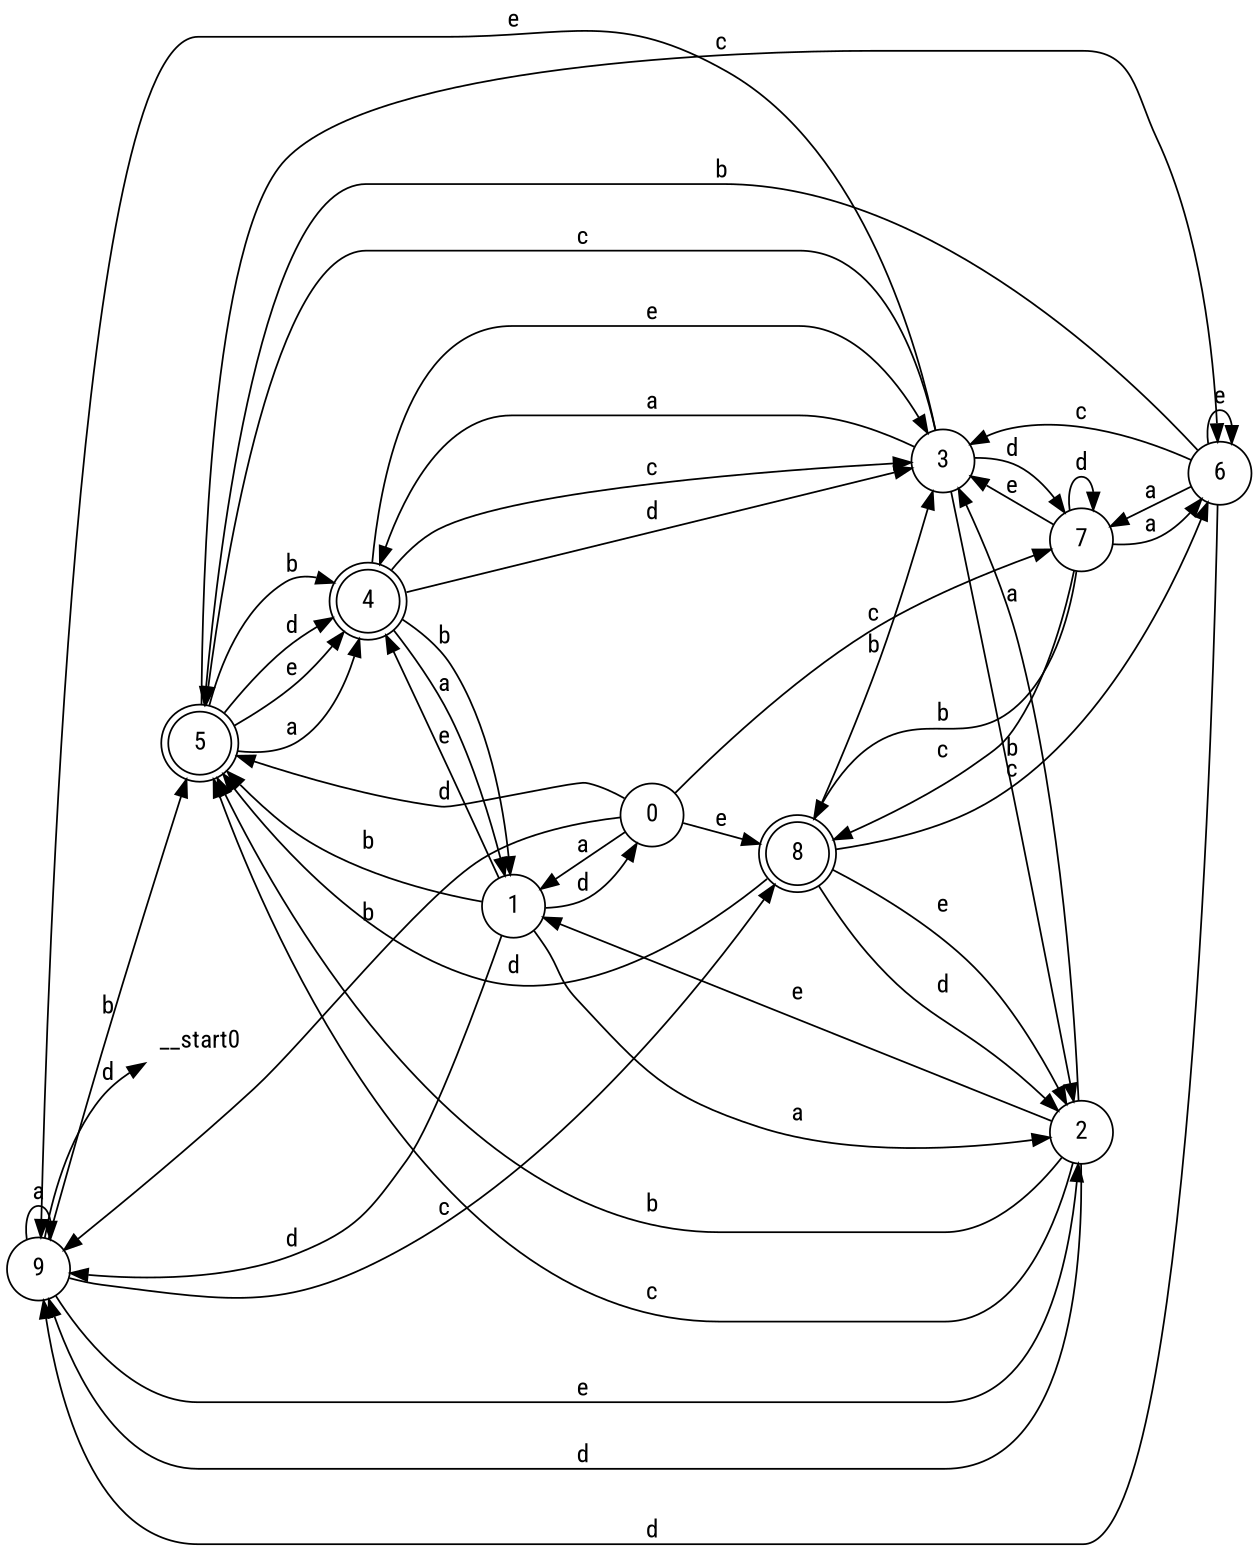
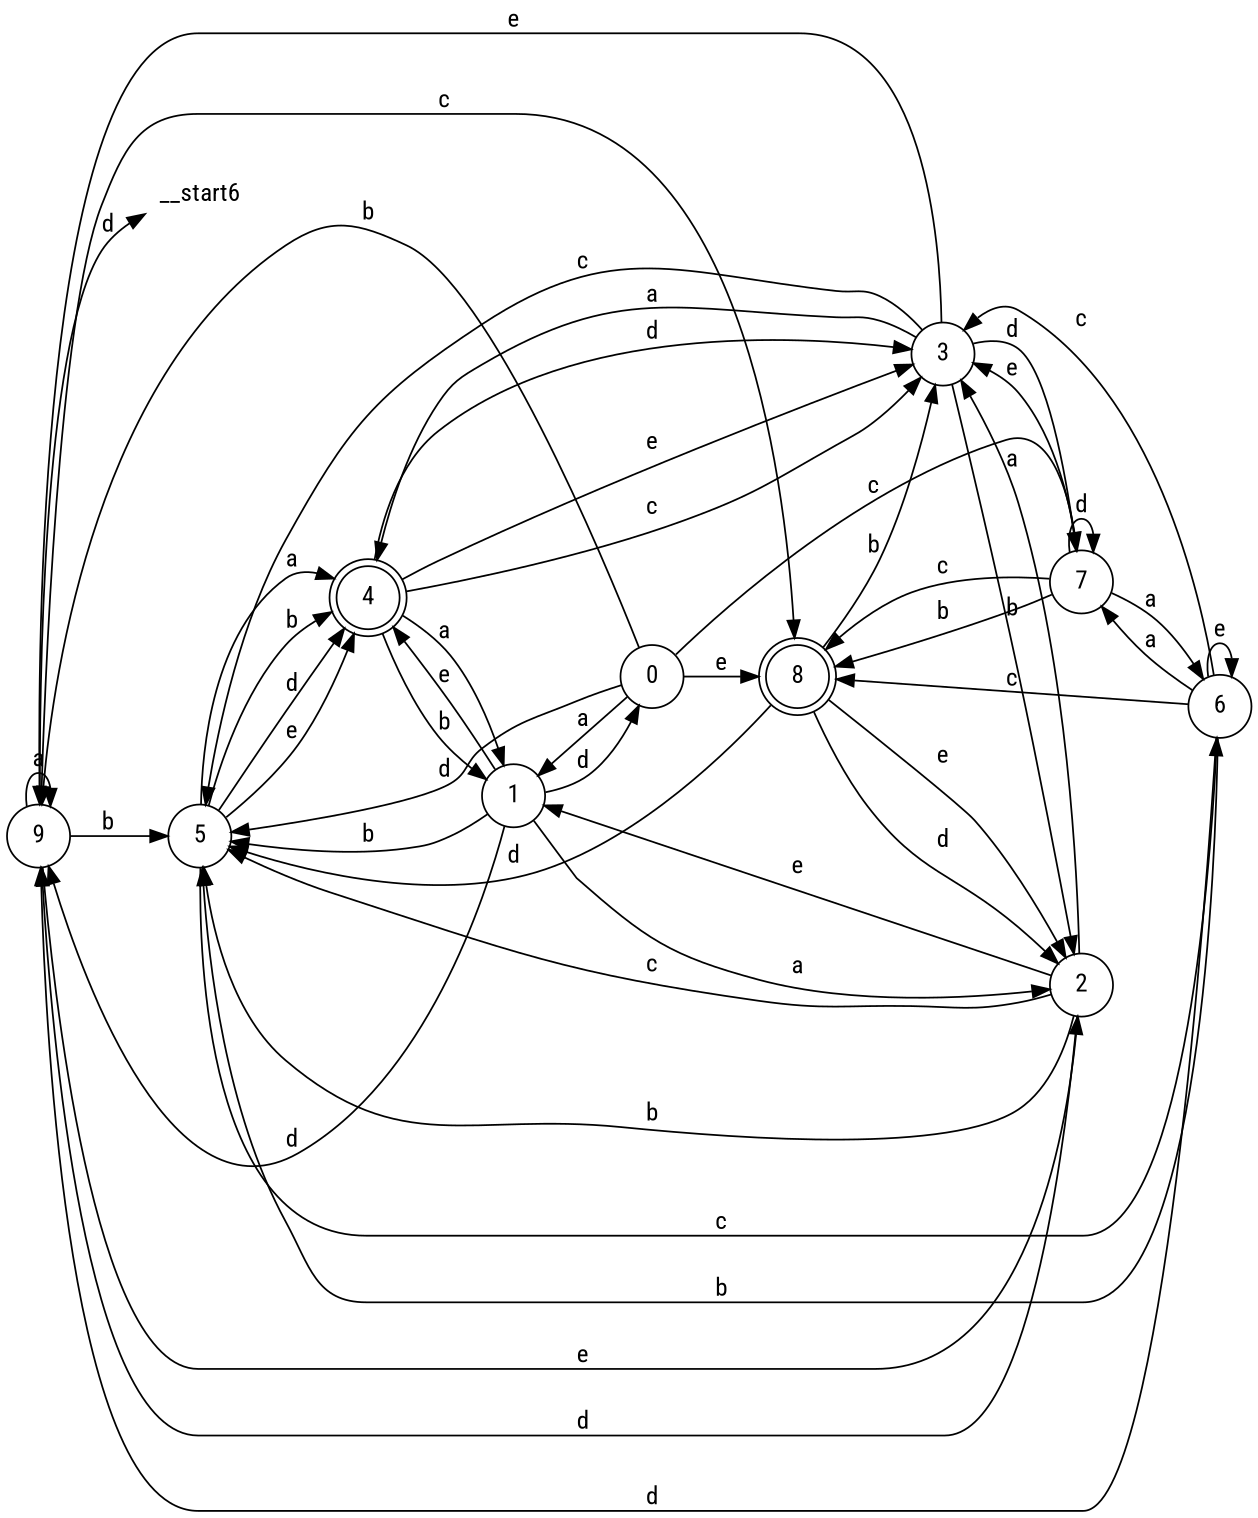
edge "8" -> "6": reversed
node "5": shape doublecircle -> circle
node "__start0": label "__start0" -> "__start6"
